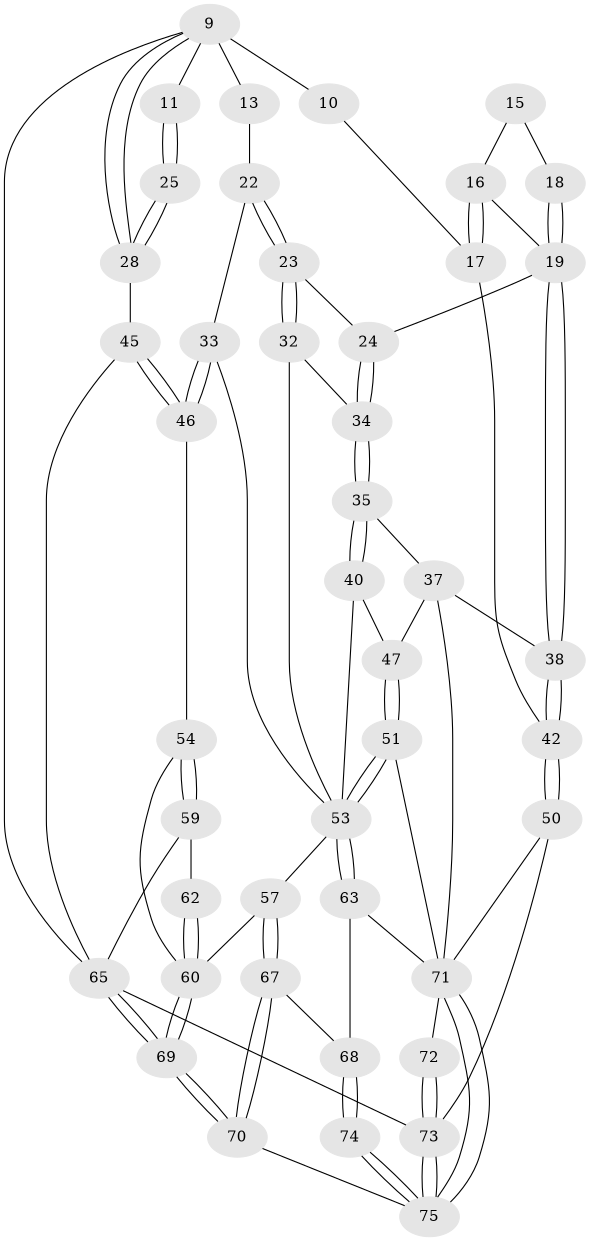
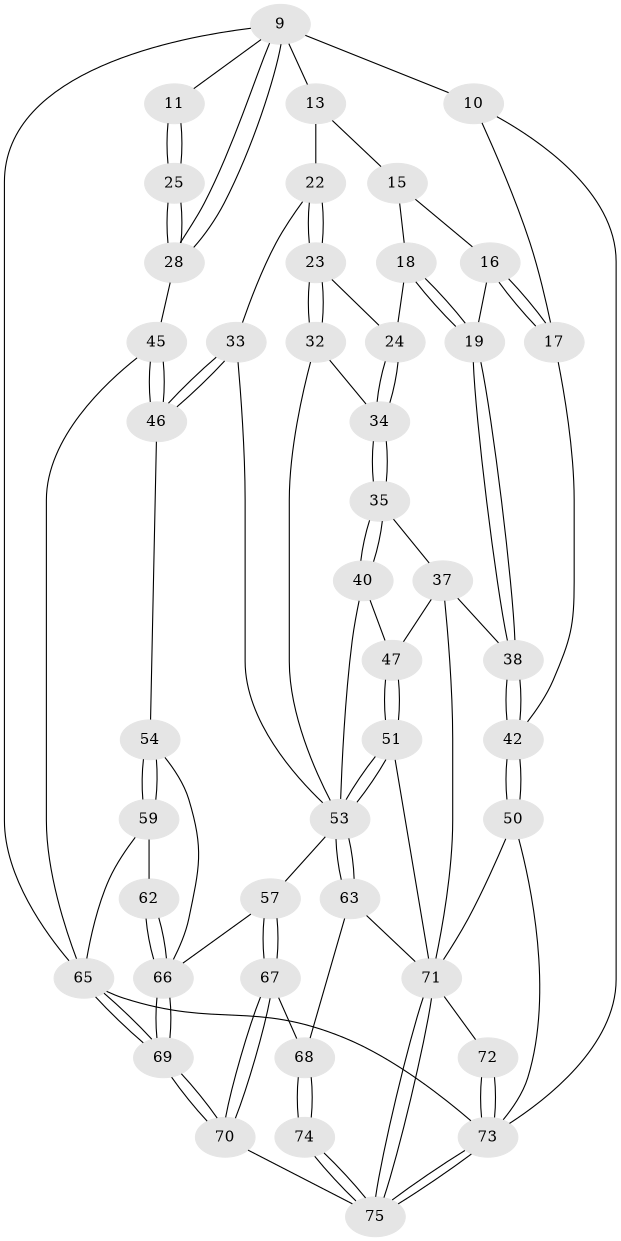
edge "13" -- "15": added
edge "19" -- "24": now "18" -- "24"
edge "10" -- "73": added
node "60": label "60" -> "66"
